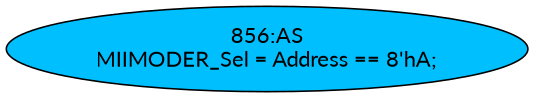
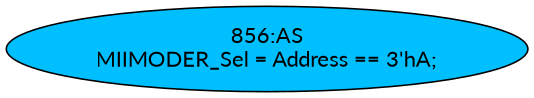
node "856:AS MIIMODER_Sel = Address == 8'hA;": label "856:AS MIIMODER_Sel = Address == 8'hA;" -> "856:AS MIIMODER_Sel = Address == 3'hA;"
